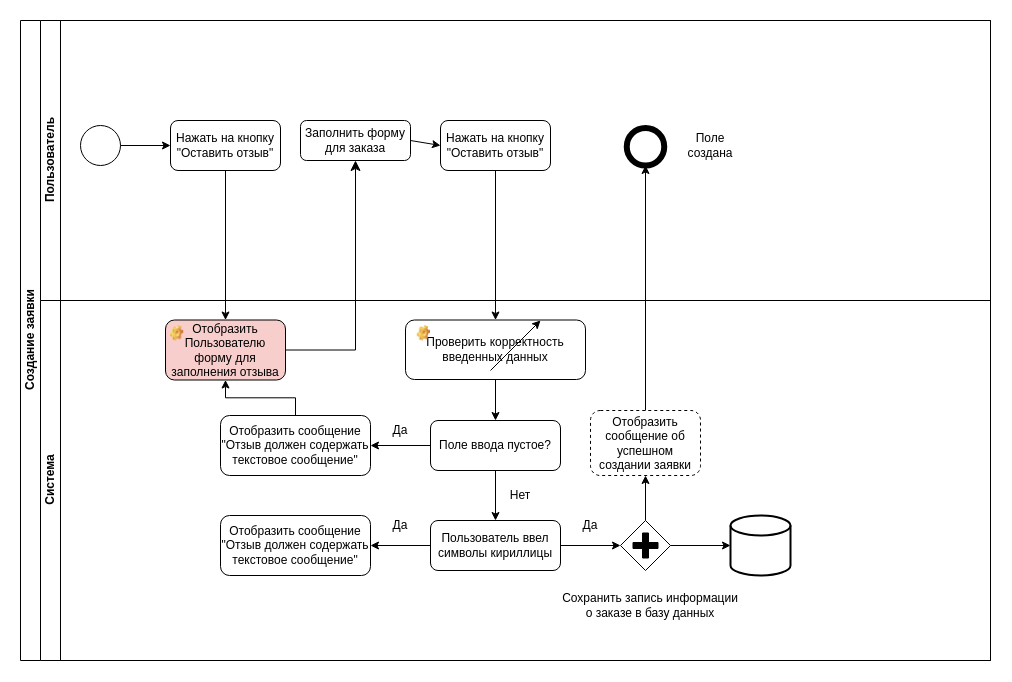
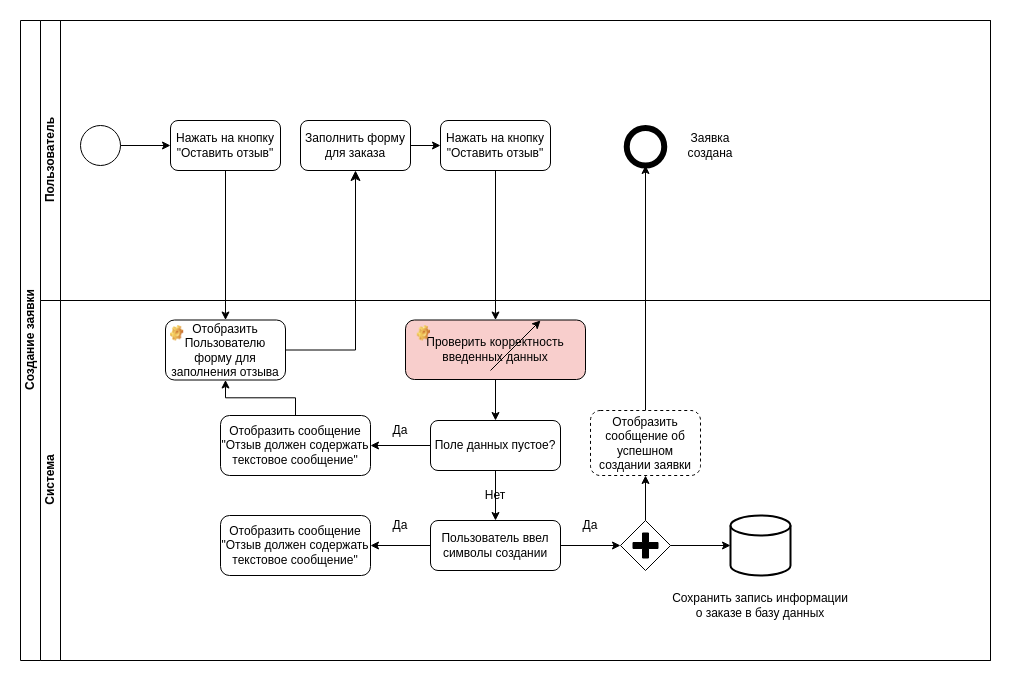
node "Заполнить форму для заказа": size 110x40 -> 110x50
node "Поле создана": label "Поле создана" -> "Заявка создана"
node "Отобразить Пользователю форму для заполнения отзыва": fillcolor #f8cecc -> #ffffff
node "Проверить корректность введенных данных": fillcolor #ffffff -> #f8cecc
node "Поле ввода пустое?": label "Поле ввода пустое?" -> "Поле данных пустое?"
node "Нет": moved (521, 496) -> (496, 496)
node "Пользователь ввел символы кириллицы": label "Пользователь ввел символы кириллицы" -> "Пользователь ввел символы создании"
node "Сохранить запись информации о заказе в базу данных": moved (651, 606) -> (761, 606)
